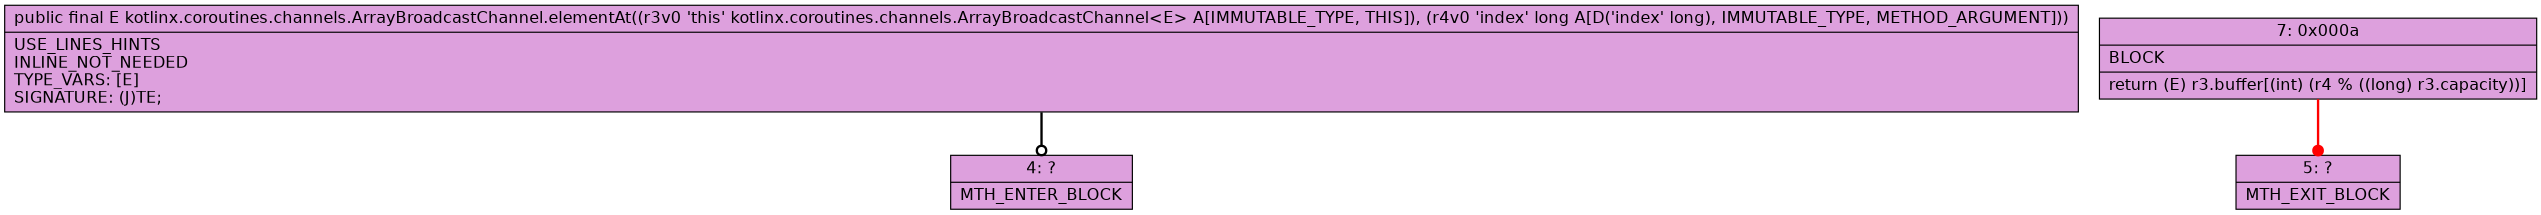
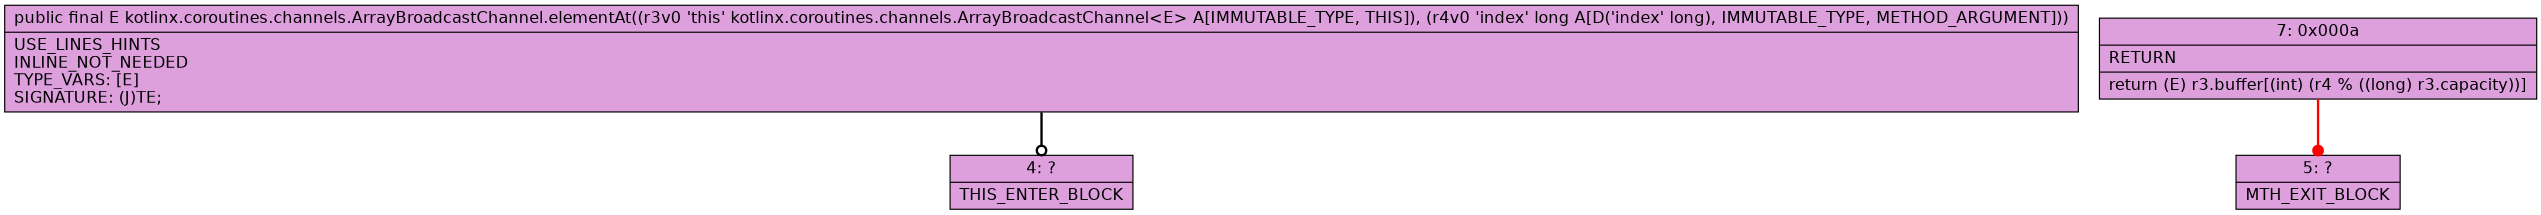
node "7: 0x000a": text "BLOCK" -> "RETURN"
node "4: ?": text "MTH_ENTER_BLOCK" -> "THIS_ENTER_BLOCK"
